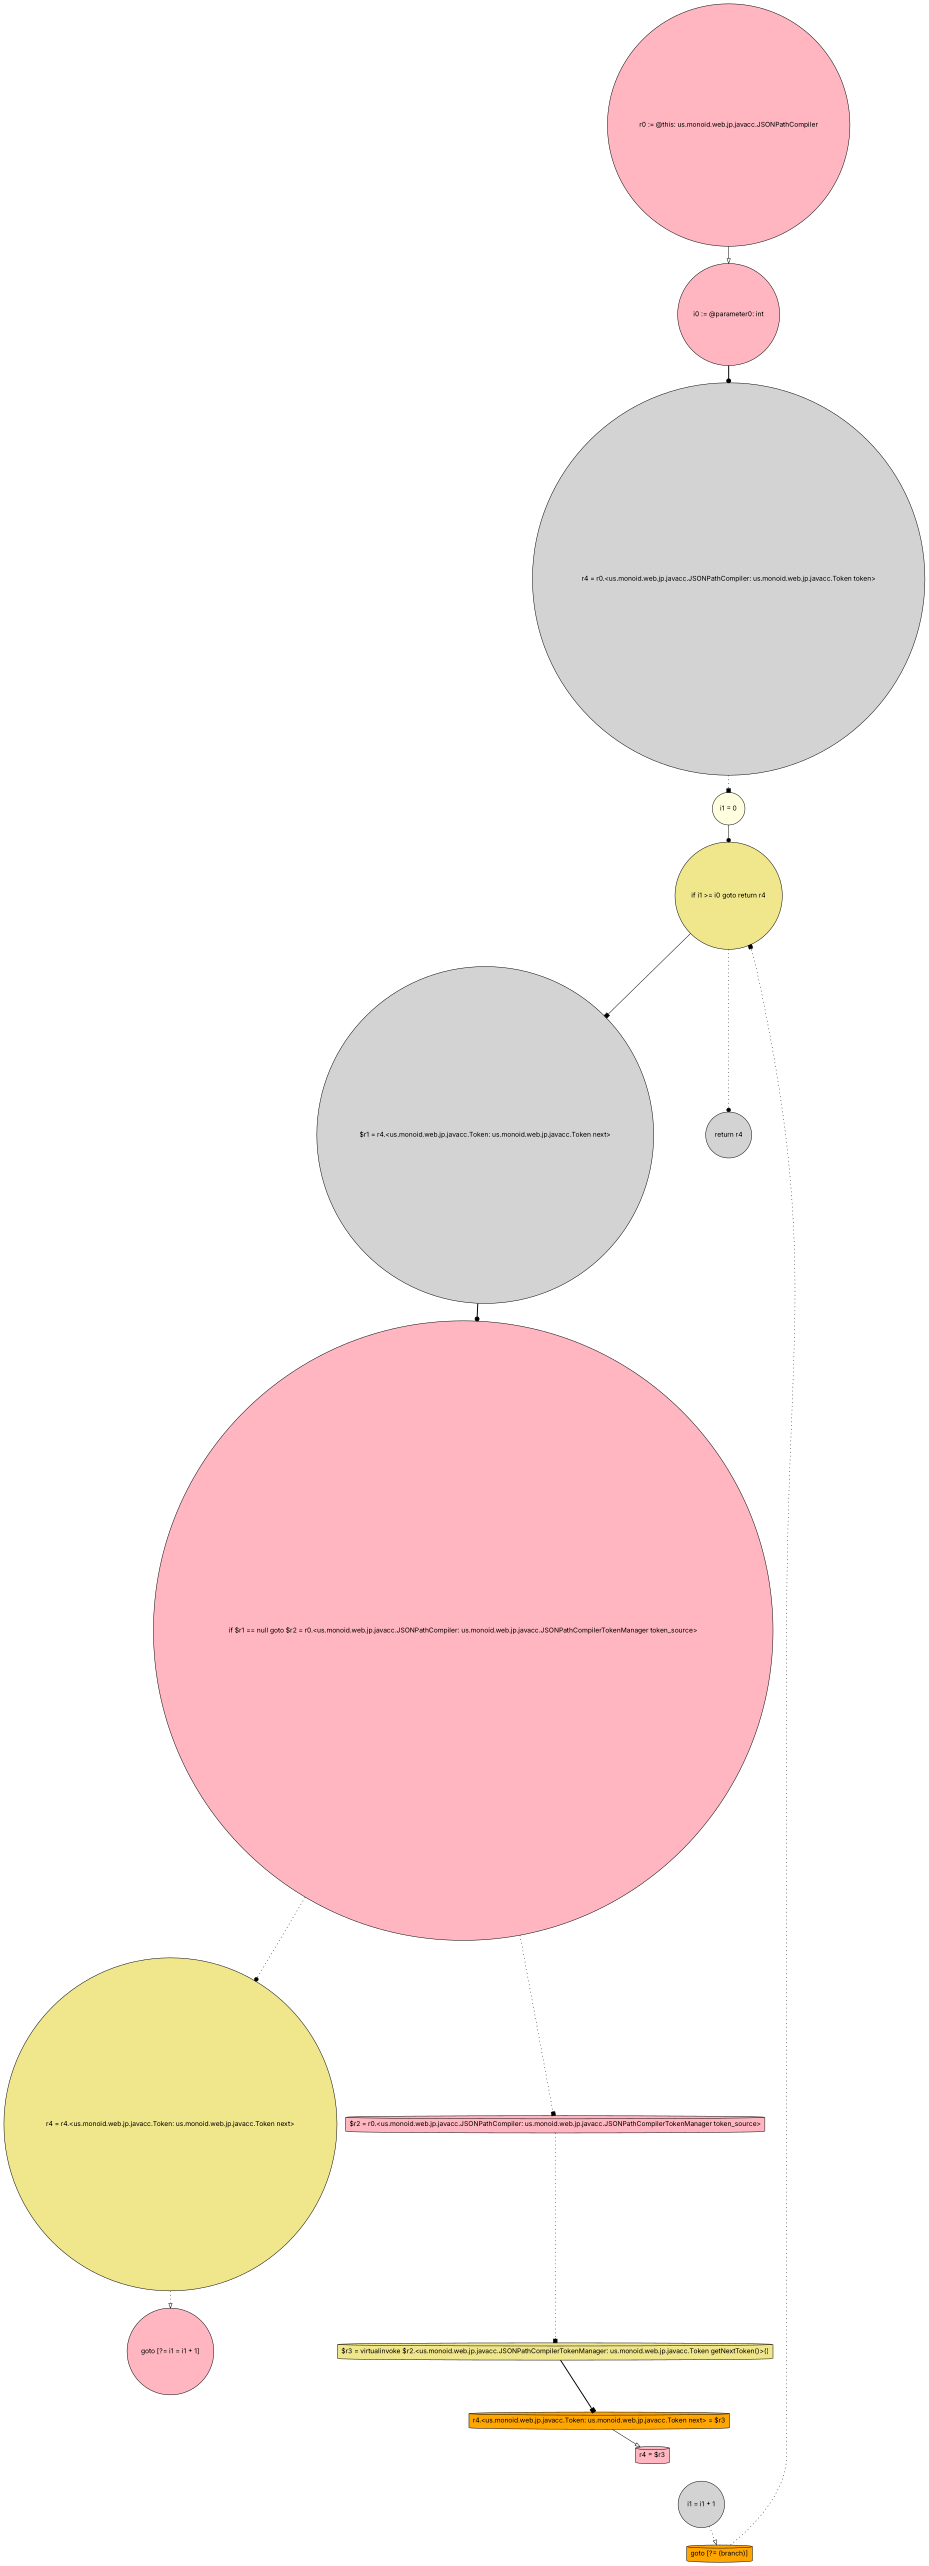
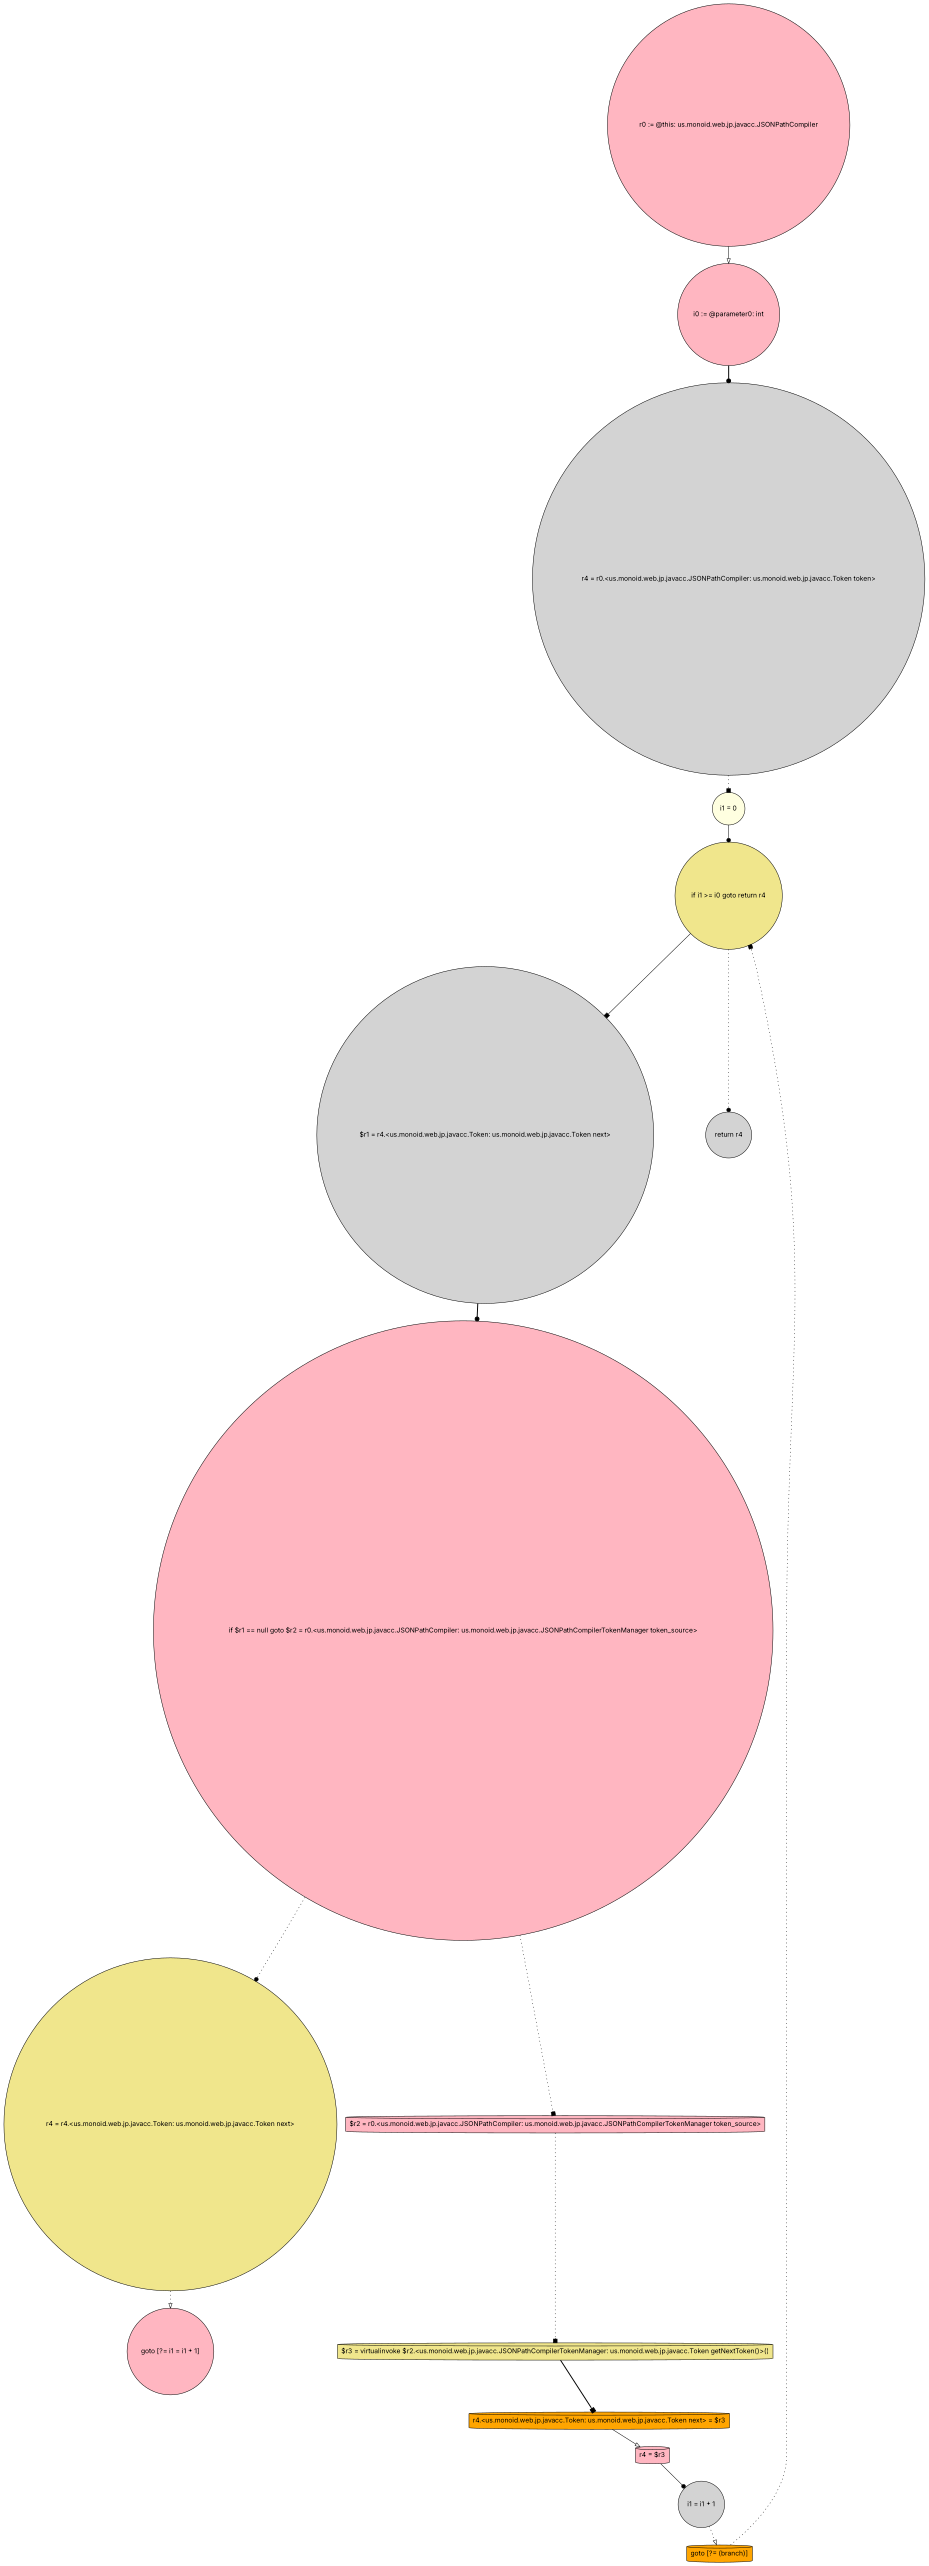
edge "r4 = $r3" -> "i1 = i1 + 1": added
